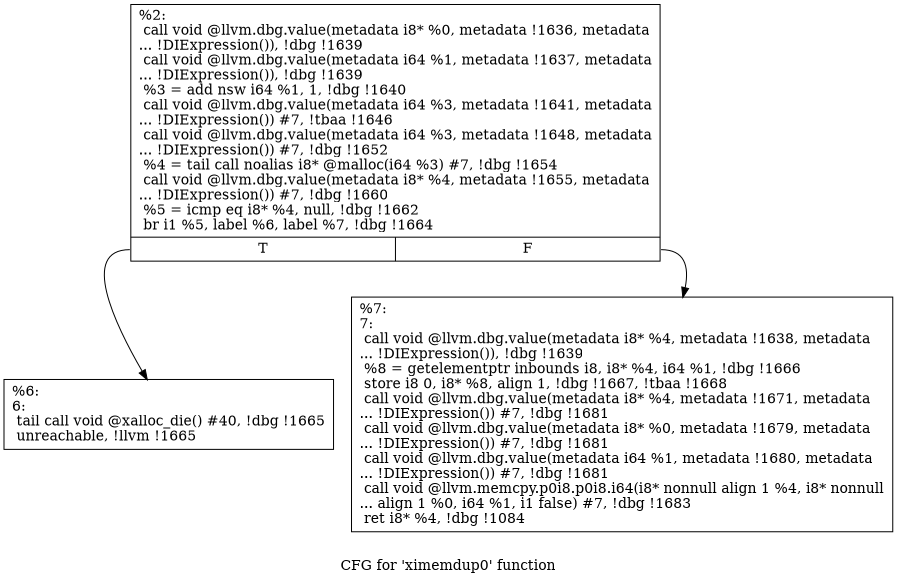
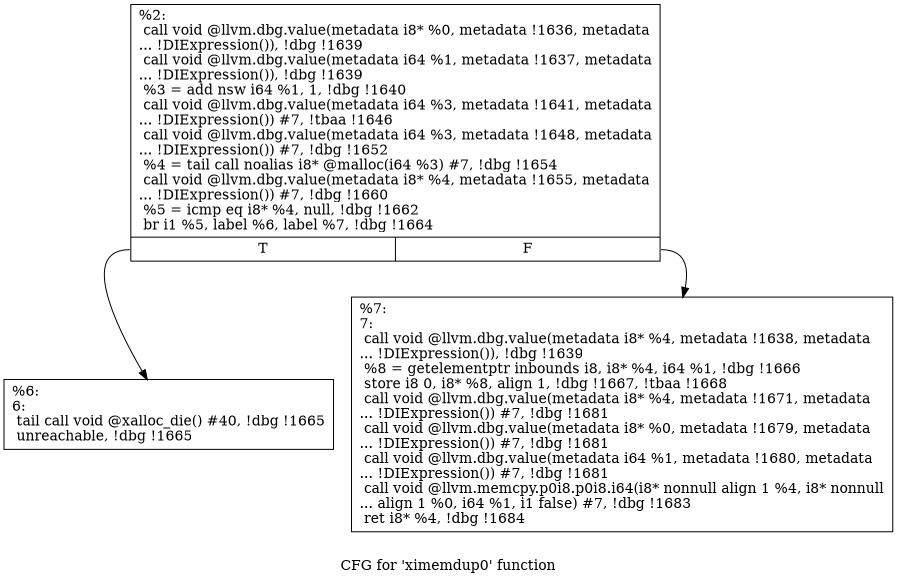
node "%6:": text "unreachable, !llvm !1665" -> "unreachable, !dbg !1665"
node "%7:": text "ret i8* %4, !dbg !1084" -> "ret i8* %4, !dbg !1684"
